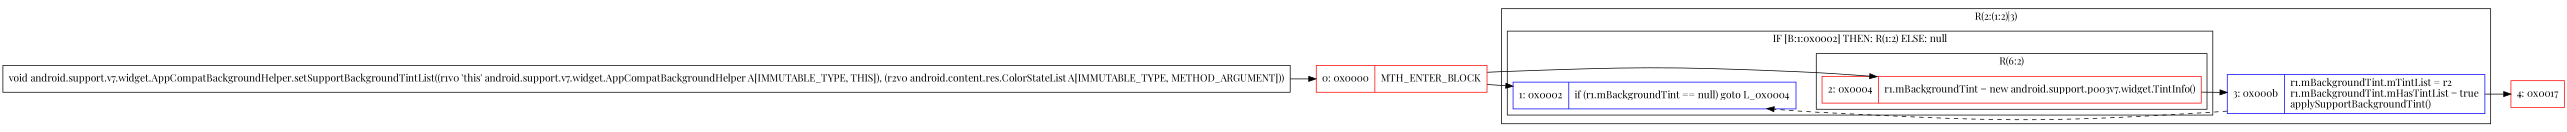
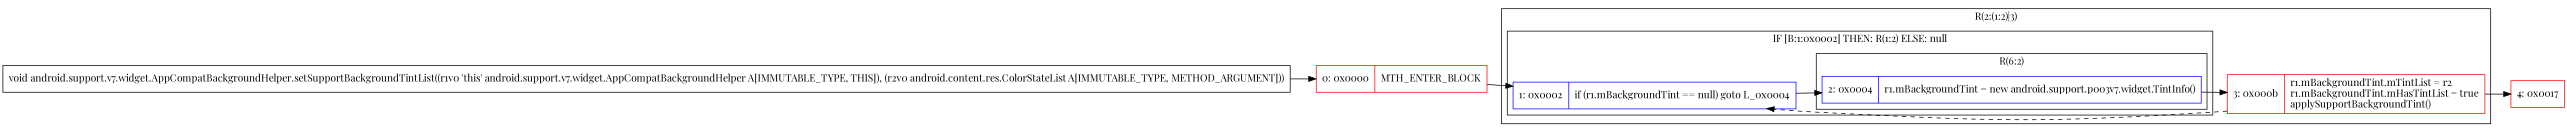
edge "0: 0x0000" -> "2: 0x0004": now "1: 0x0002" -> "2: 0x0004"
node "2: 0x0004": color red -> blue
node "3: 0x000b": color blue -> red
